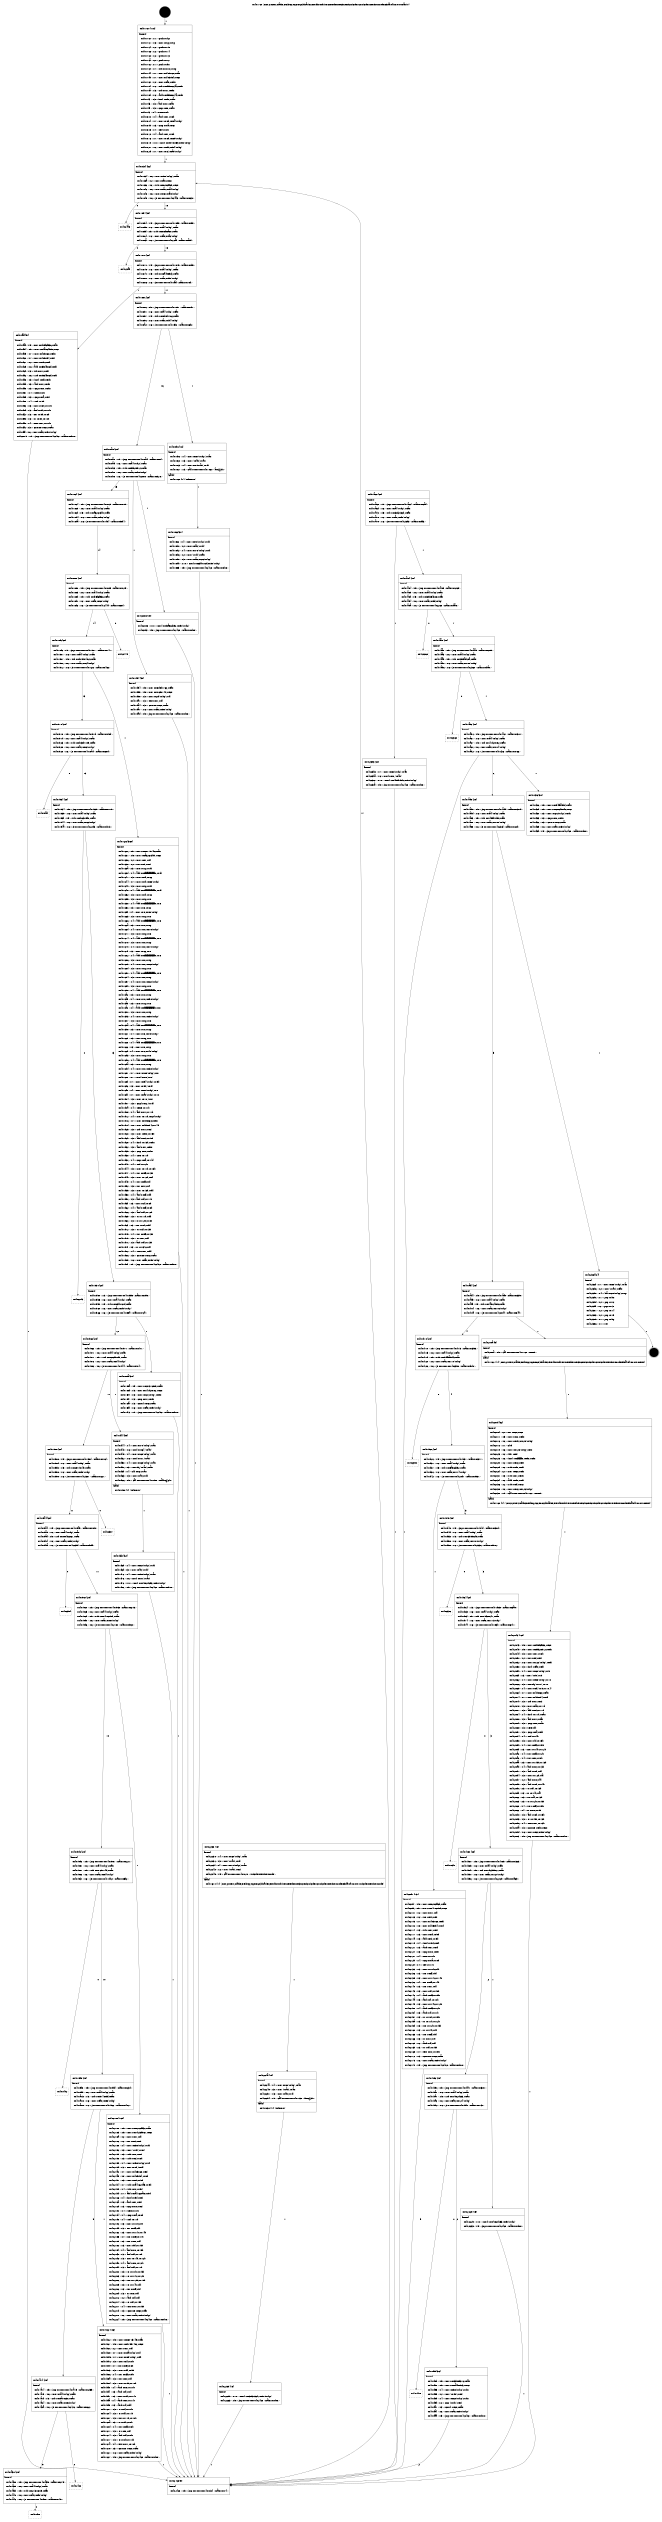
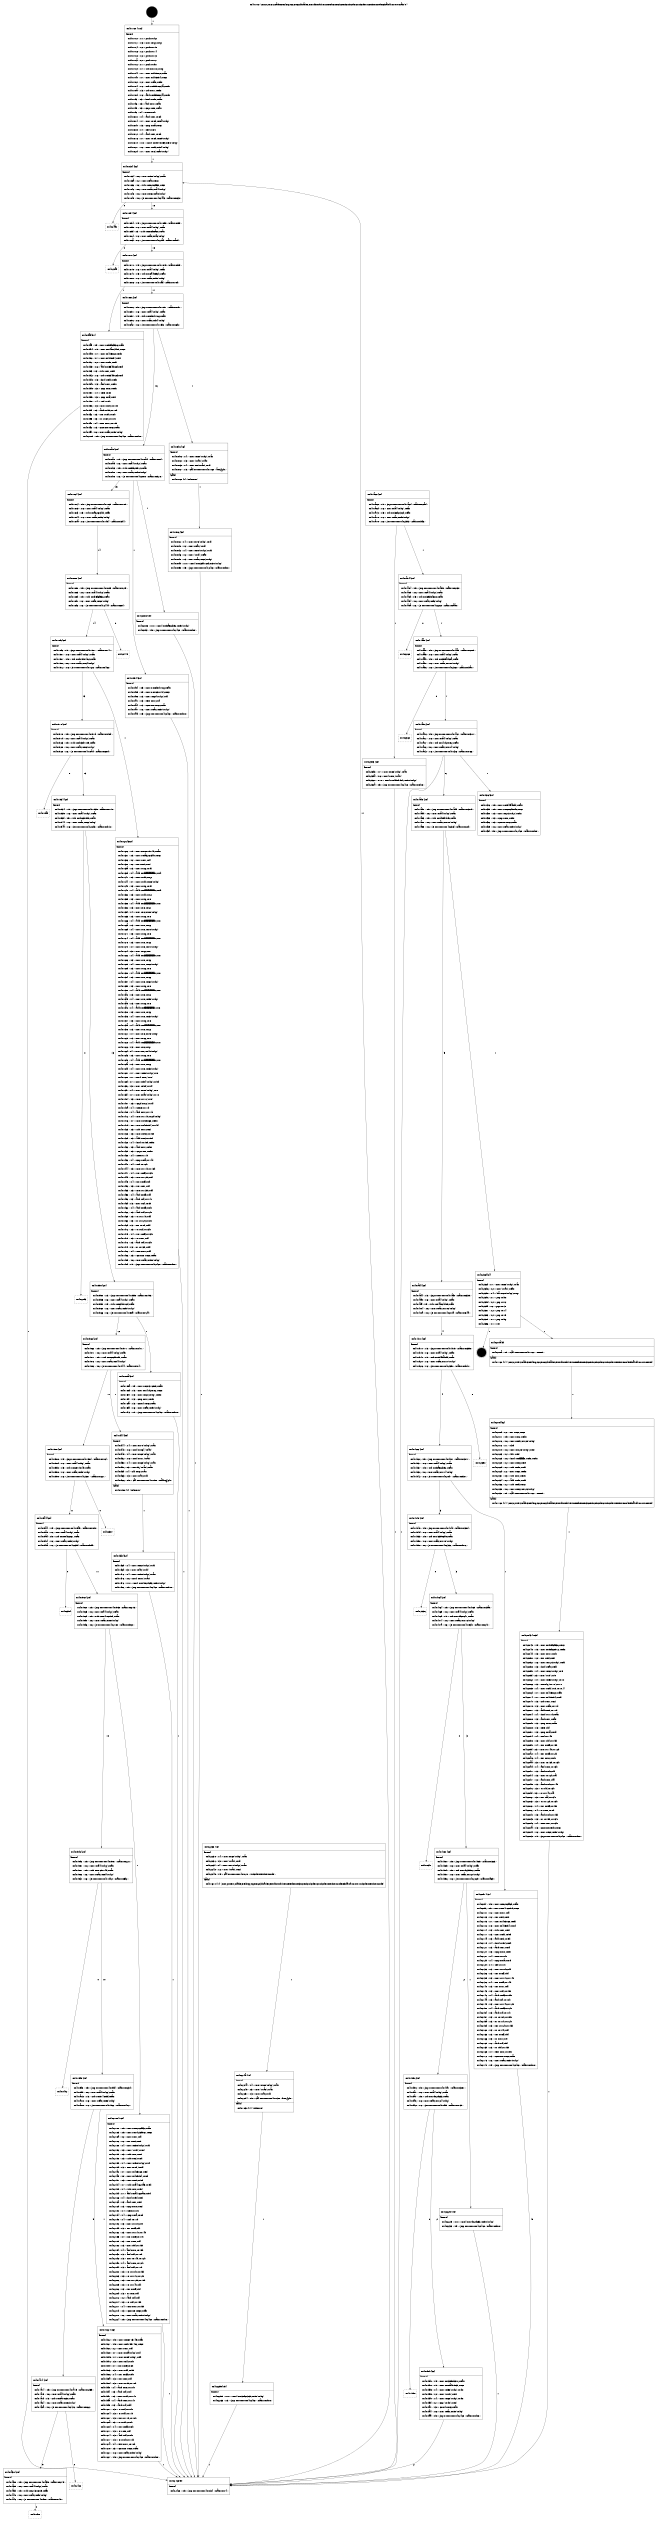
edge "0x401af4 [28]" -> "0x40200a [5]": now "0x4023cf [24]" -> "0x40200a [5]"
